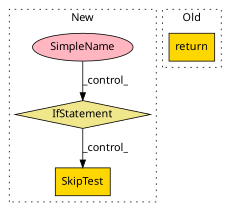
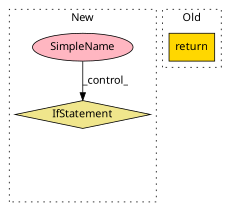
node "SkipTest": removed
